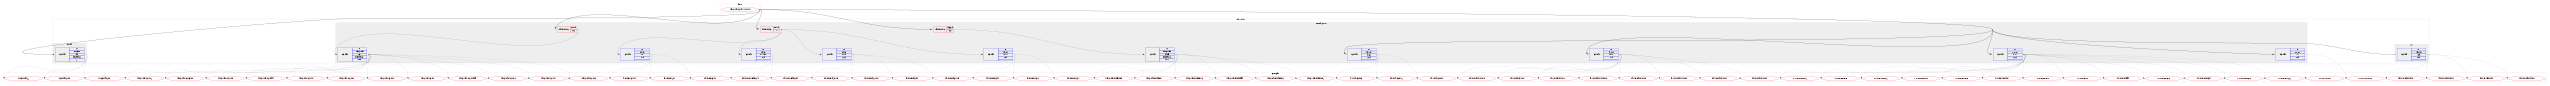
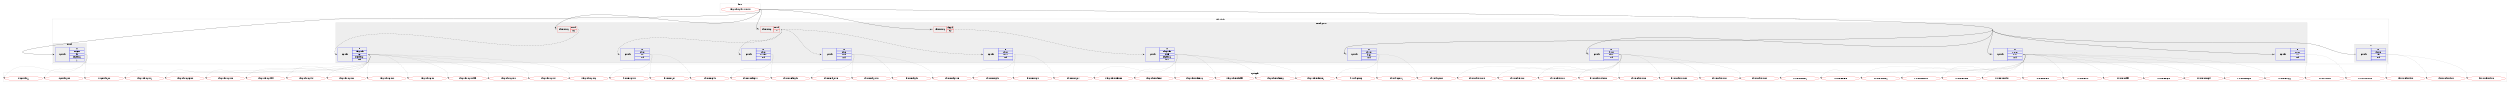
node "openssl-qt/qtwidgets-5.7.1": label "openssl-qt/qtwidgets-5.7.1" -> "dev-qt/qtwidgets-5.7.1"
node "net-misc/wget-1.19.2": removed
